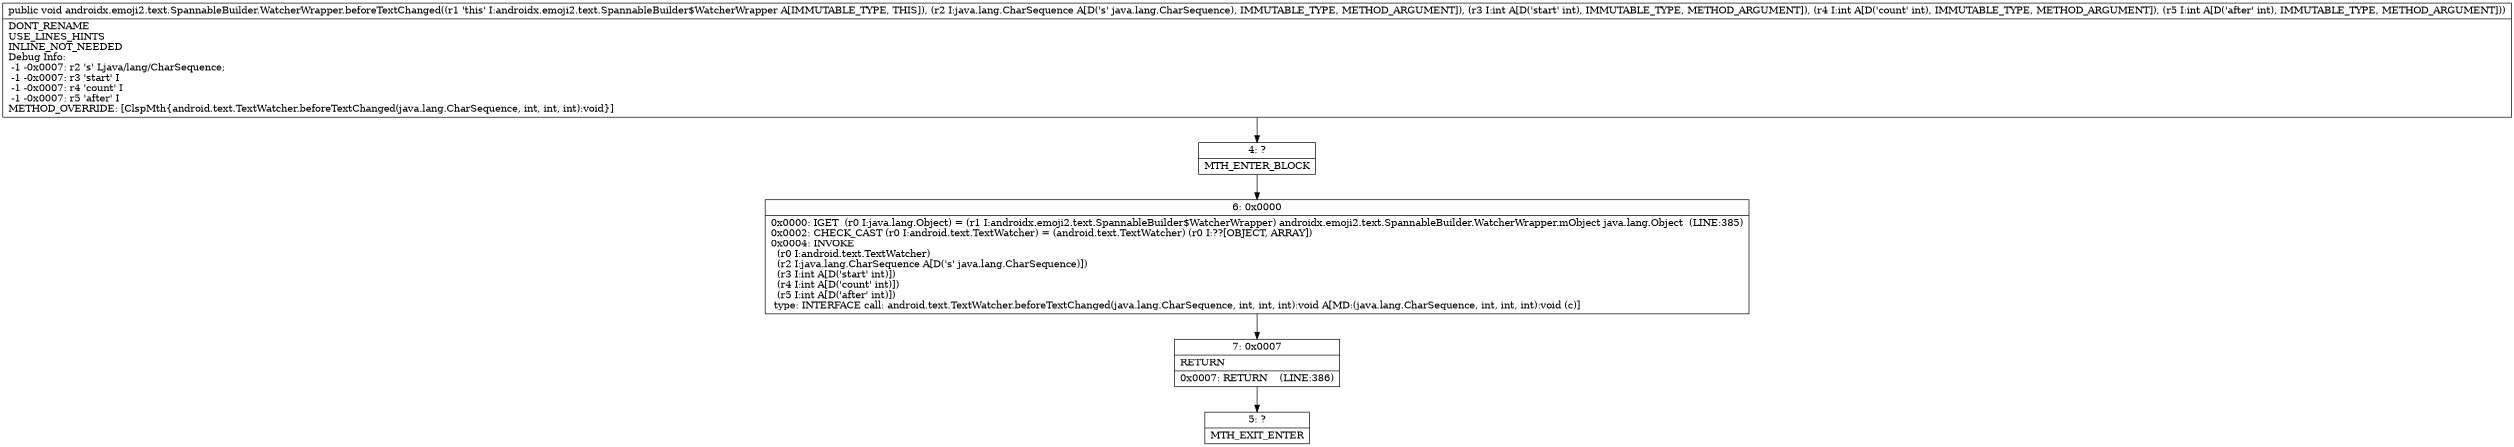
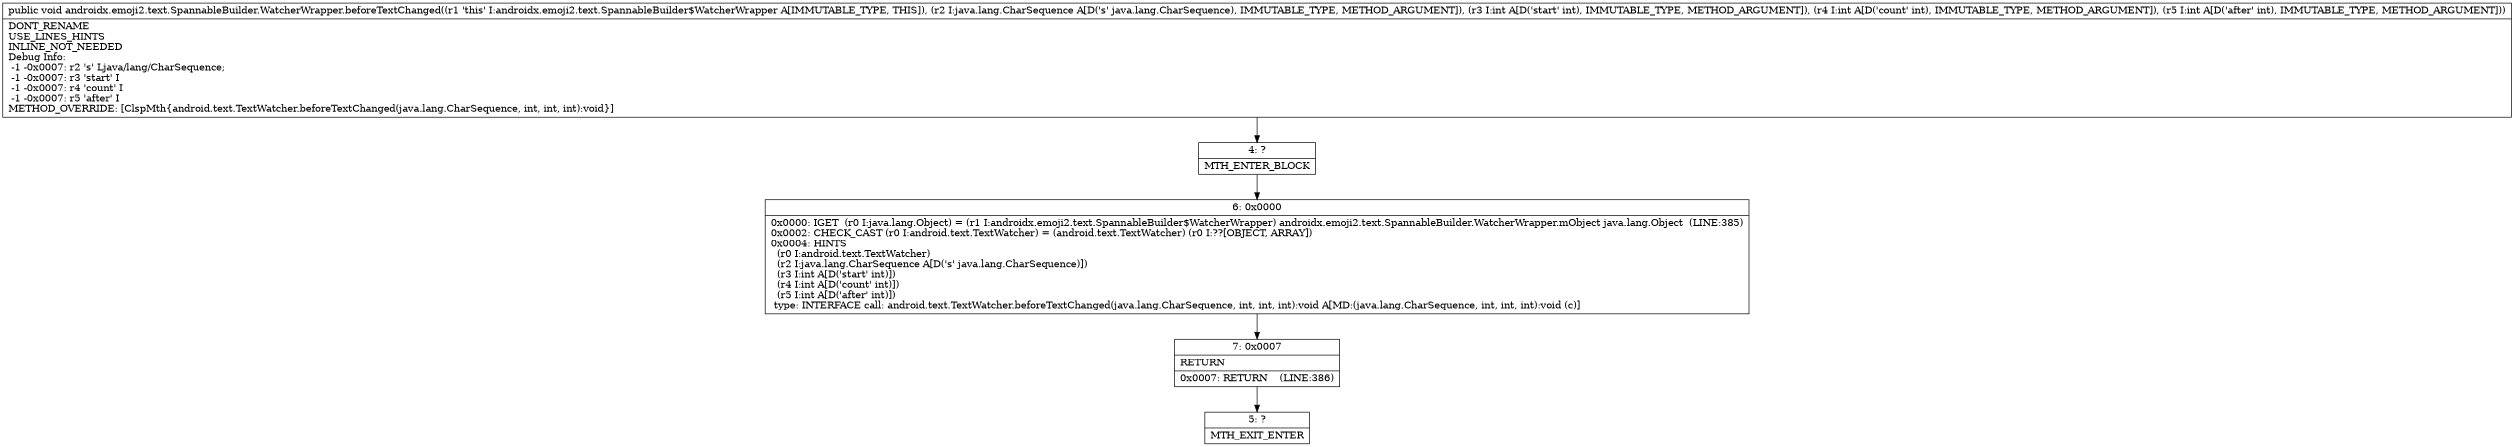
node "6: 0x0000": text "0x0004: INVOKE" -> "0x0004: HINTS"
